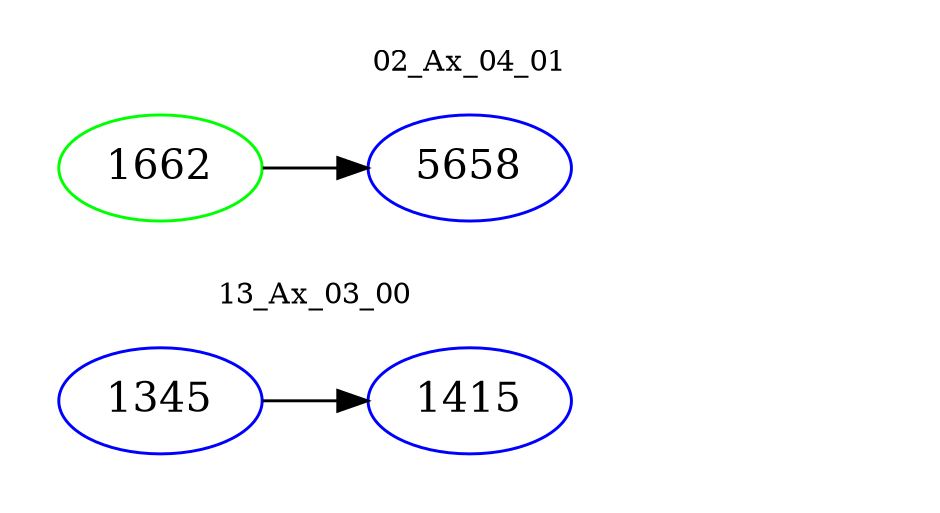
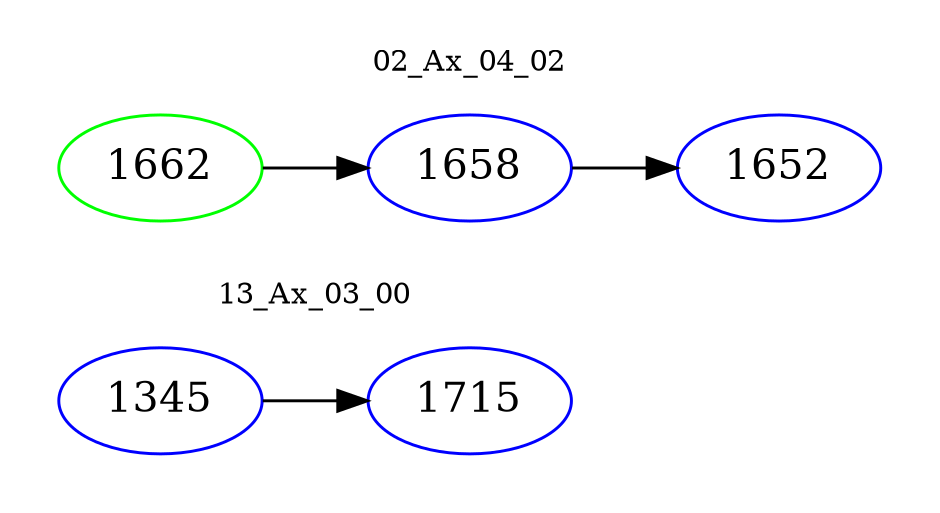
cluster "02_Ax_04_01": label "02_Ax_04_01" -> "02_Ax_04_02"
node "5658": label "5658" -> "1658"
node "1652": added
node "1415": label "1415" -> "1715"
